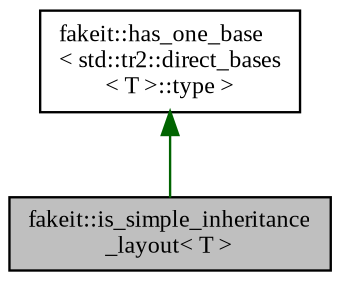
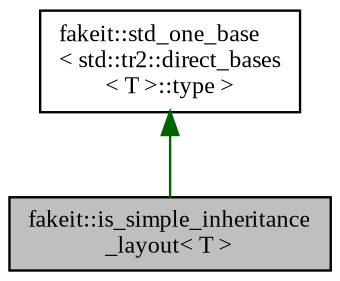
node "fakeit::has_one_base < std::tr2::direct_bases < T >::type >": label "fakeit::has_one_base < std::tr2::direct_bases < T >::type >" -> "fakeit::std_one_base < std::tr2::direct_bases < T >::type >"
